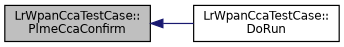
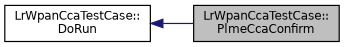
edge "LrWpanCcaTestCase:: DoRun" -> "LrWpanCcaTestCase:: PlmeCcaConfirm": reversed
